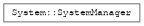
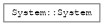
node "System::SystemManager": label "System::SystemManager" -> "System::System"
